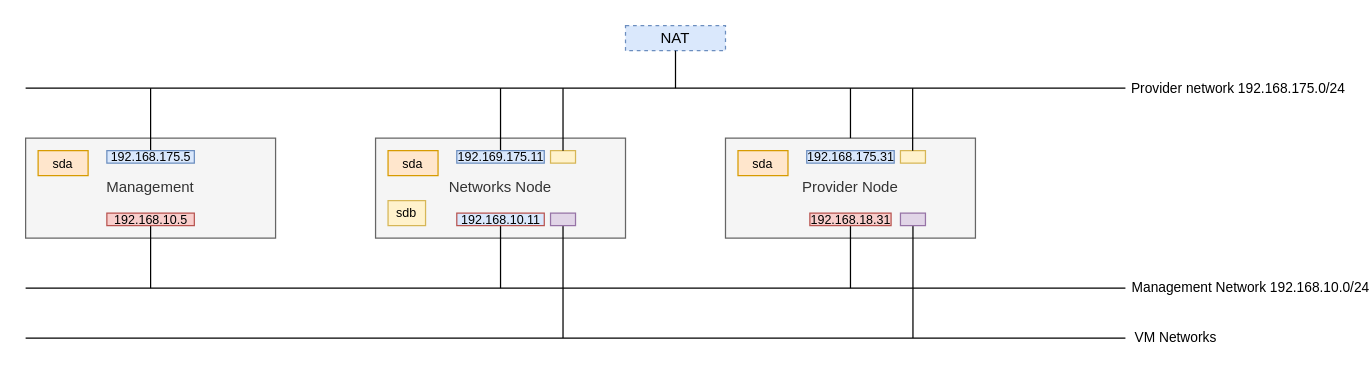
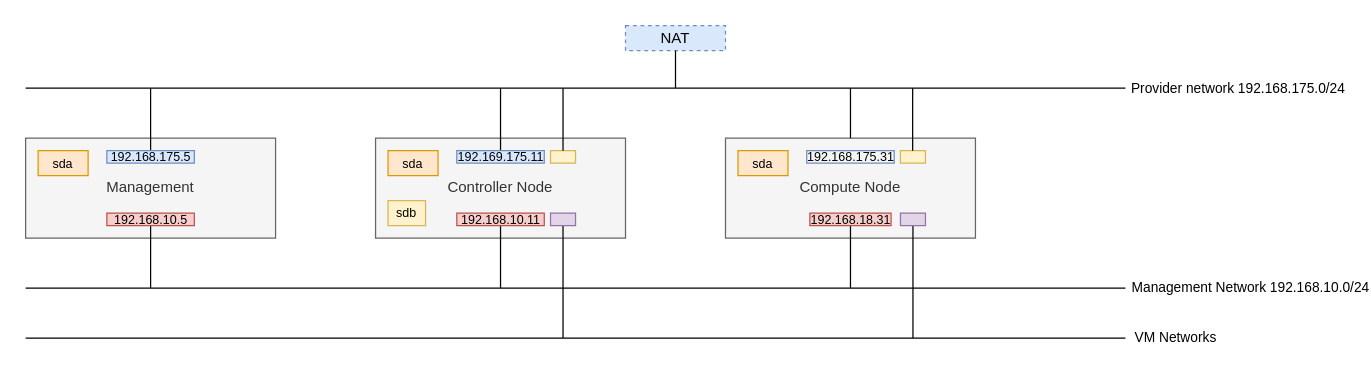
node "192.168.175.31": fillcolor #dae8fc -> #f5f5f5
node "Networks Node": label "Networks Node" -> "Controller Node"
node "Provider Node": label "Provider Node" -> "Compute Node"
node "192.168.10.11": fillcolor #dae8fc -> #f8cecc
